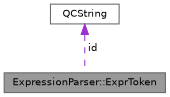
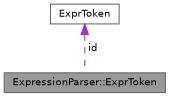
node "QCString": label "QCString" -> "ExprToken"
